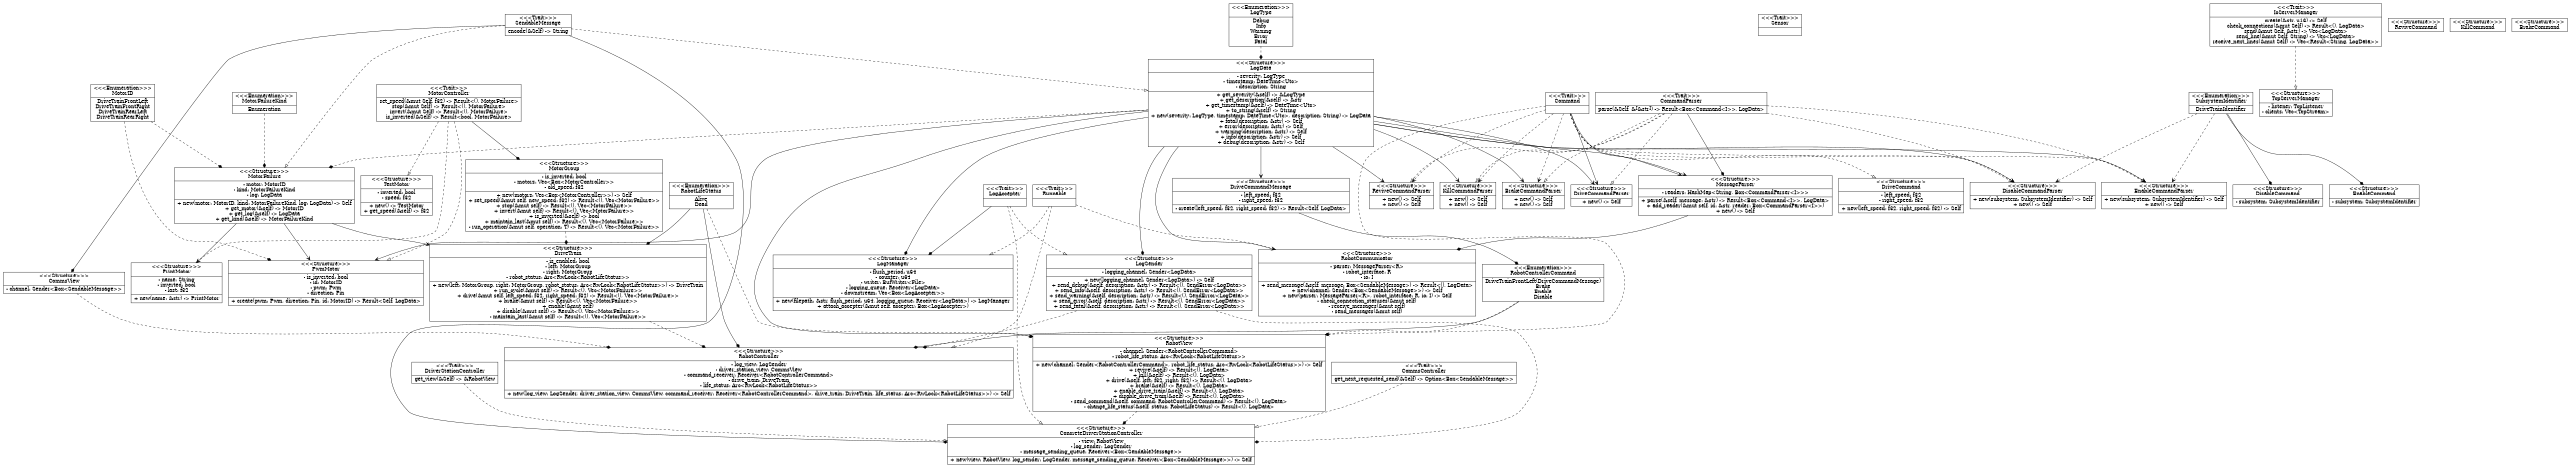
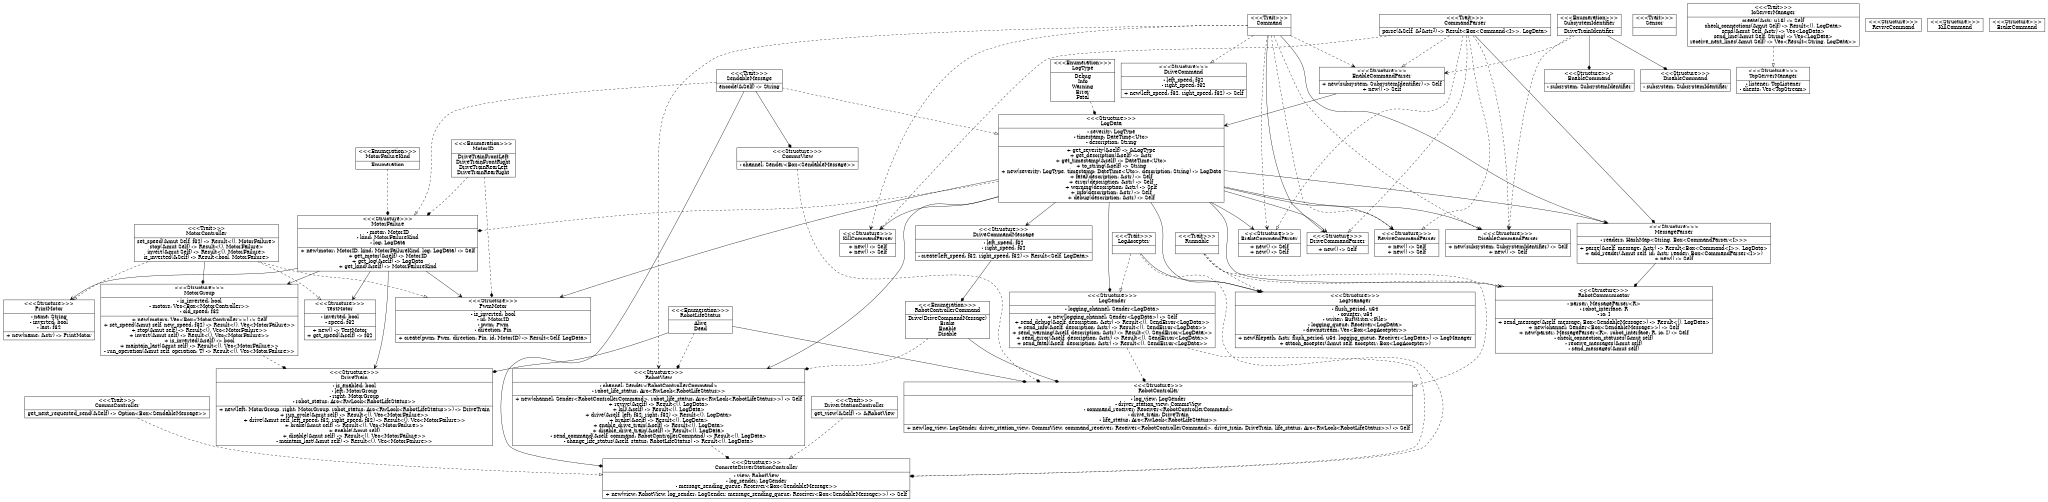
edge "LogData" -> "EnableCommandParser": reversed
edge "MotorFailure" -> "MotorGroup": added
node "RobotControllerCommand": text "DriveTrainFrontLeft(DriveCommandMessage)" -> "Drive(DriveCommandMessage)"
edge "MotorFailure" -> "TestMotor": added
edge "DriveTrain" -> "RobotController": removed
